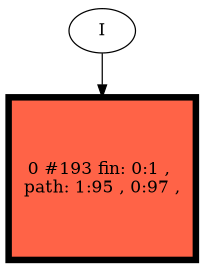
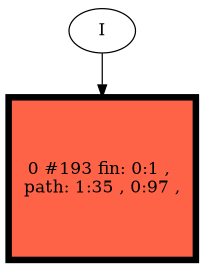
node "0 #193 fin: 0:1 , path: 1:95 , 0:97 ,": label "0 #193 fin: 0:1 , path: 1:95 , 0:97 ," -> "0 #193 fin: 0:1 , path: 1:35 , 0:97 ,"
